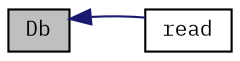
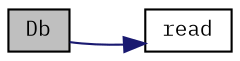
edge "read" -> "Db": reversed
